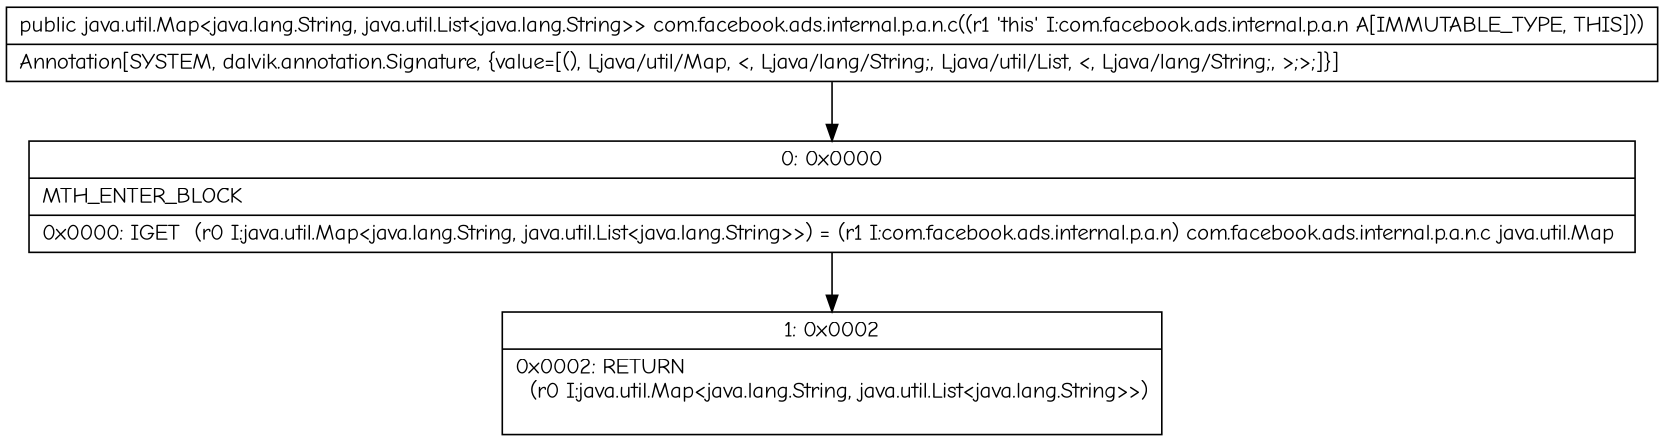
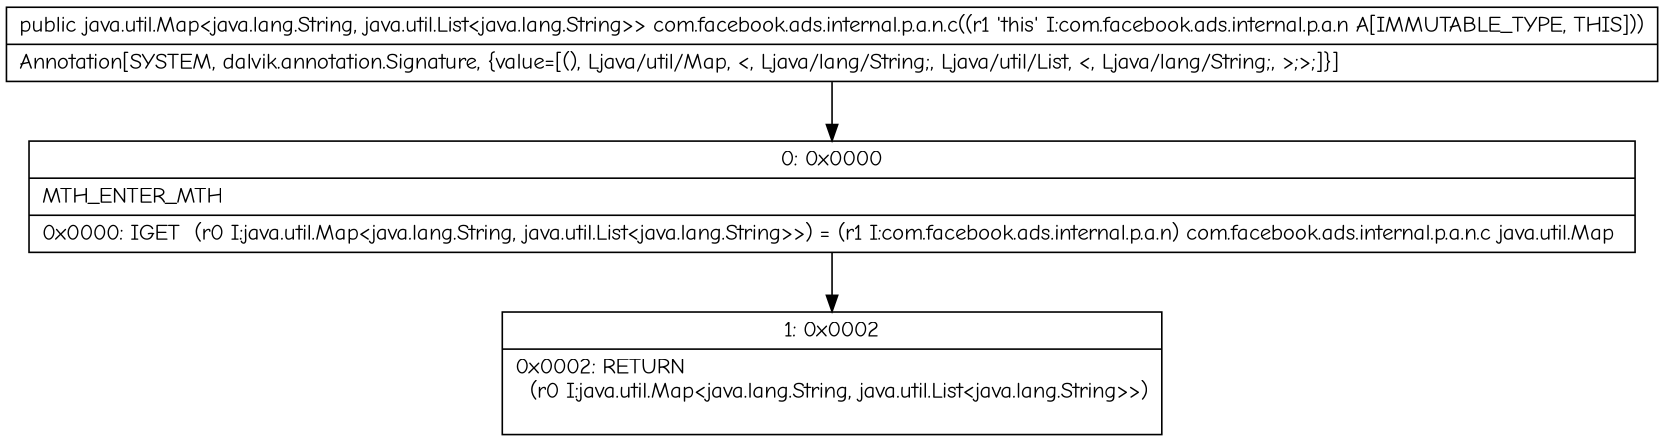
node "0: 0x0000": text "MTH_ENTER_BLOCK" -> "MTH_ENTER_MTH"
